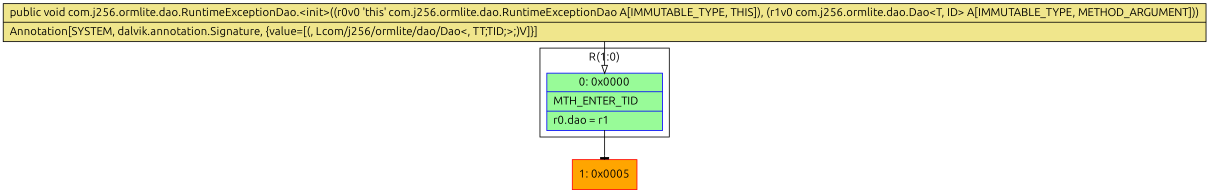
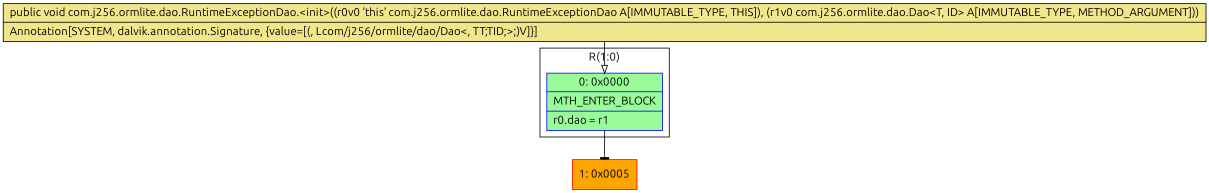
node "0: 0x0000": text "MTH_ENTER_TID" -> "MTH_ENTER_BLOCK"
